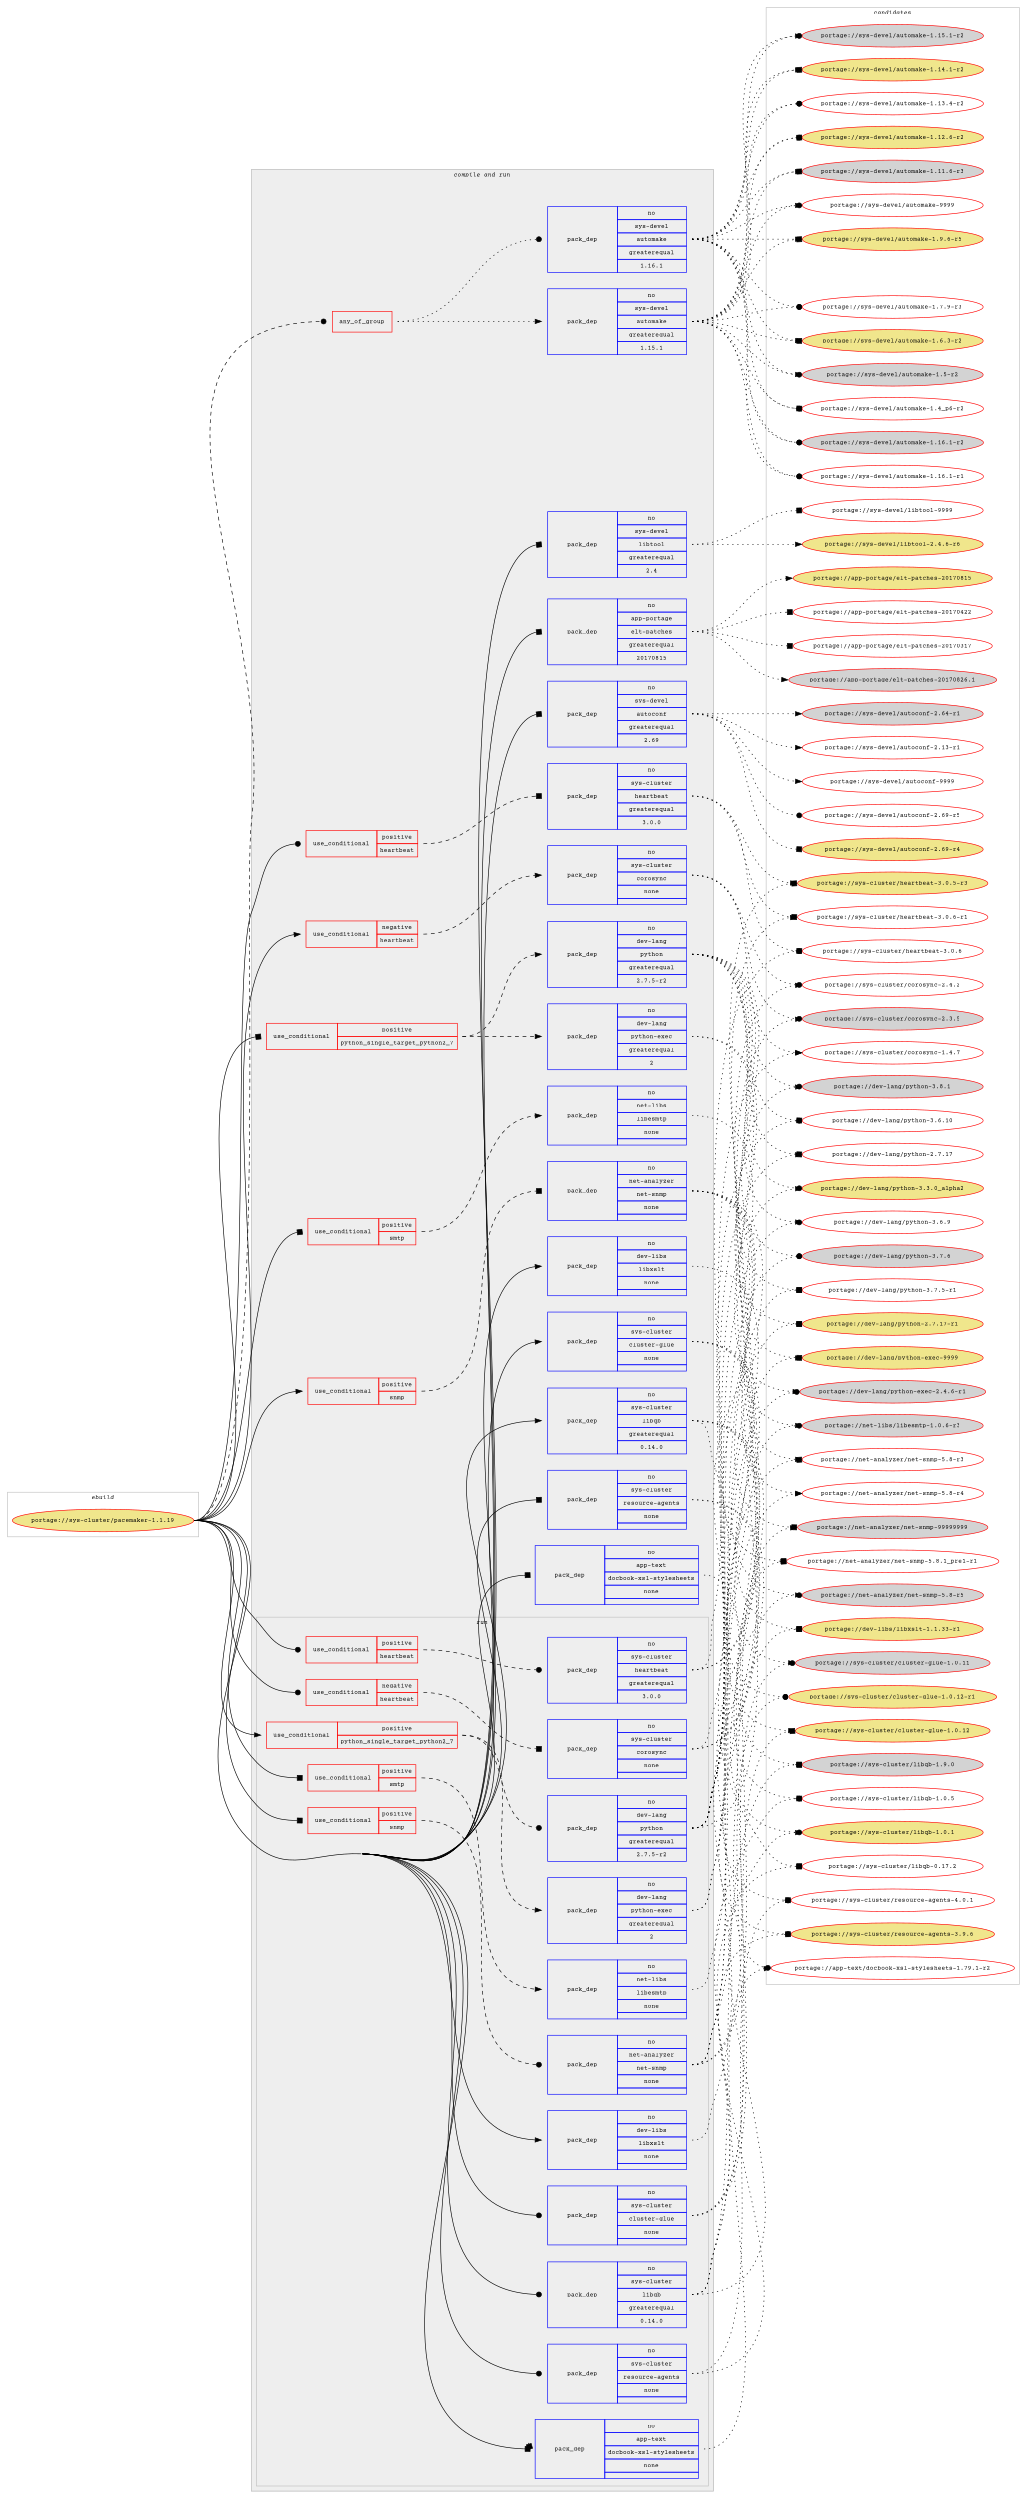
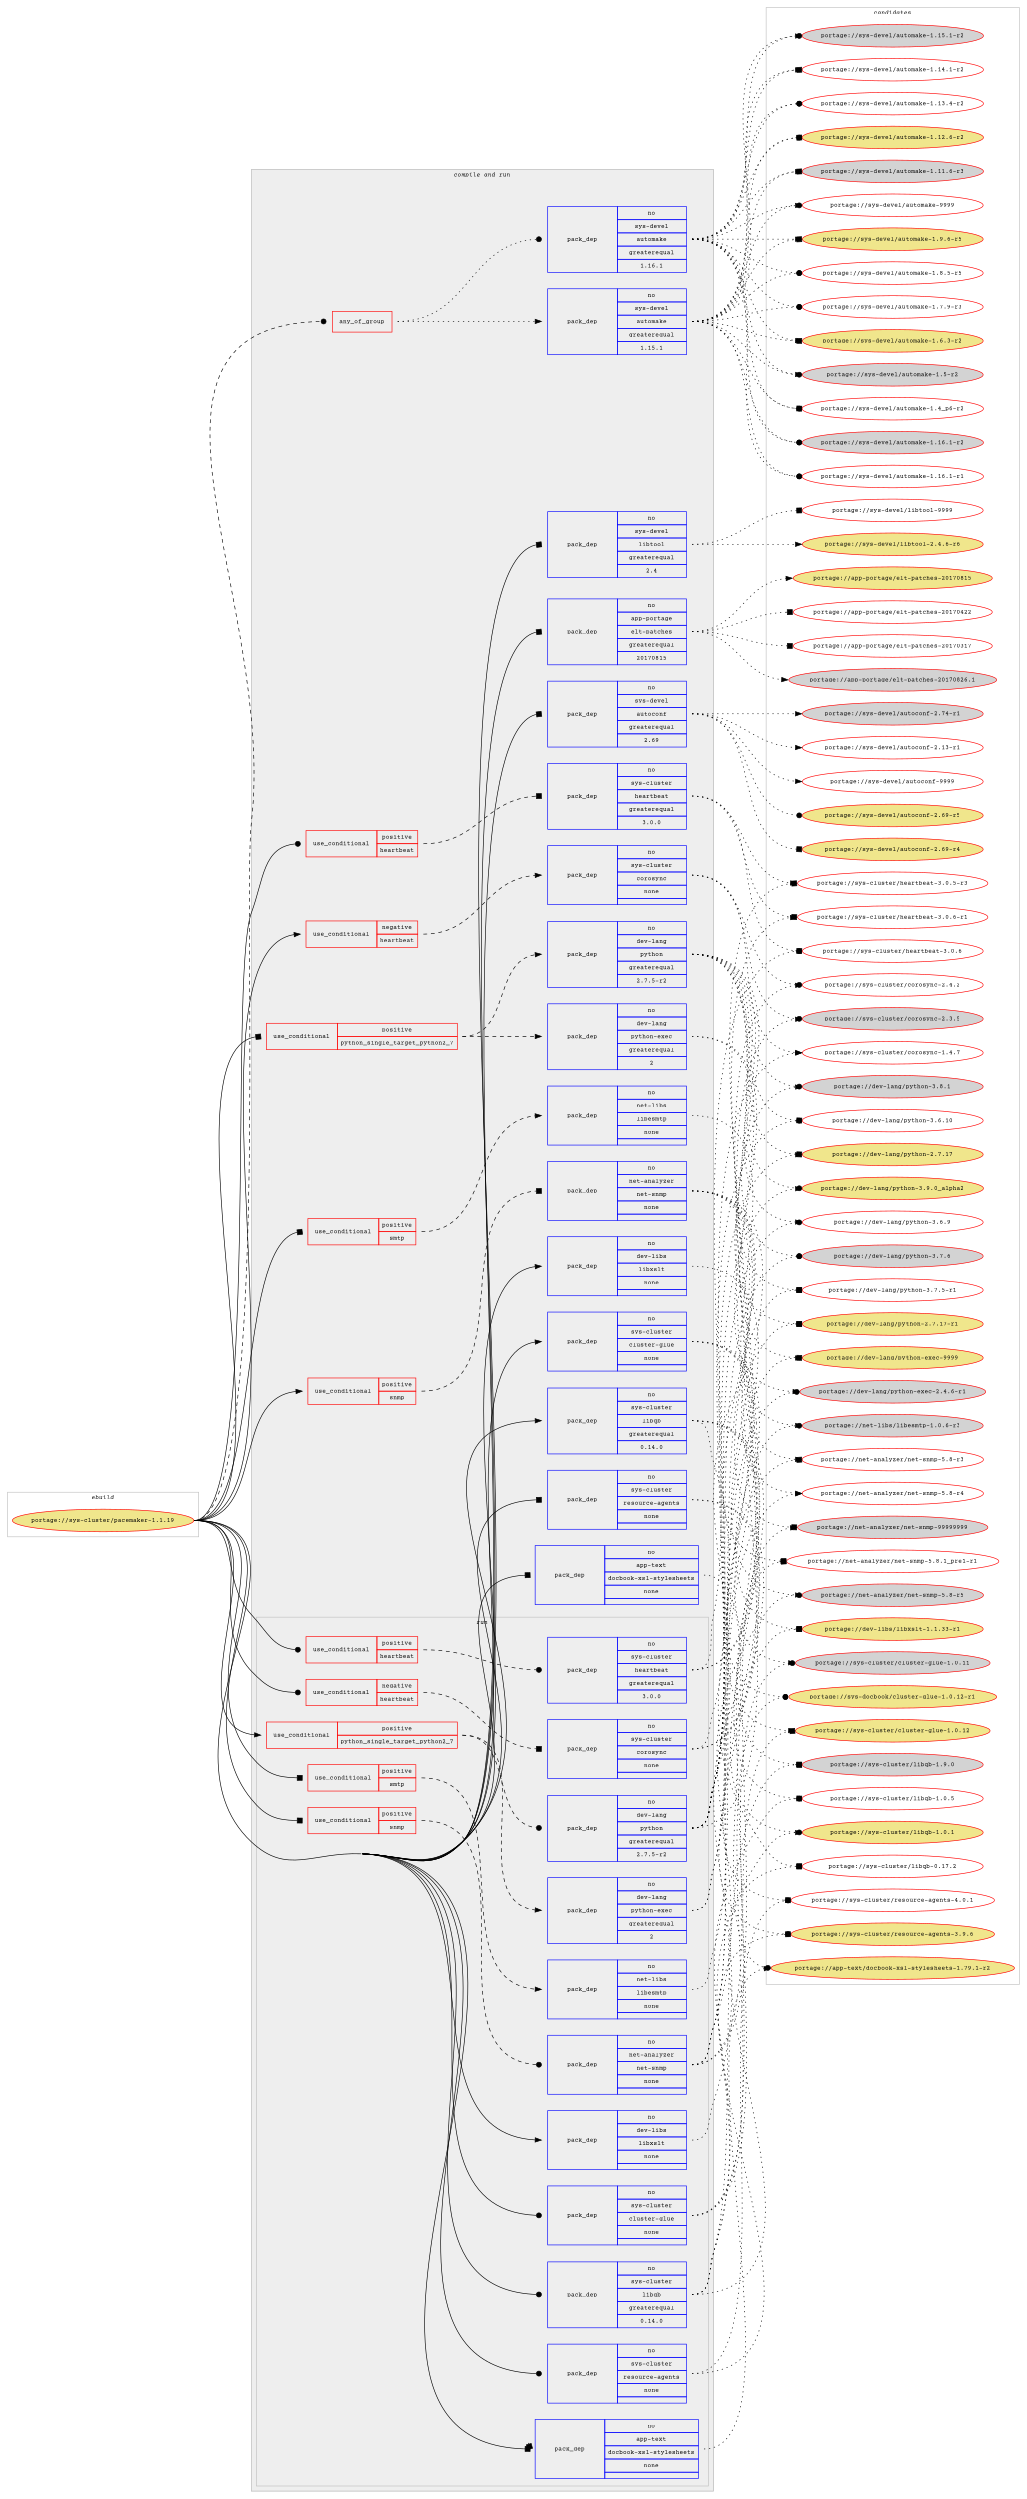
node "portage://sys-devel/automake-1.14.1-r2": fillcolor khaki -> white
node "portage://sys-devel/automake-1.8.5-r5": added
node "portage://sys-devel/autoconf-2.64-r1": label "portage://sys-devel/autoconf-2.64-r1" -> "portage://sys-devel/autoconf-2.74-r1"
node "portage://sys-devel/autoconf-2.69-r5": fillcolor white -> khaki
node "portage://sys-cluster/heartbeat-3.0.5-r3": fillcolor khaki -> white
node "portage://dev-lang/python-2.7.17": fillcolor white -> khaki
node "portage://dev-lang/python-3.3.0_alpha2": label "portage://dev-lang/python-3.3.0_alpha2" -> "portage://dev-lang/python-3.9.0_alpha2"
node "portage://sys-cluster/cluster-glue-1.0.12-r1": label "portage://sys-cluster/cluster-glue-1.0.12-r1" -> "portage://sys-docbook/cluster-glue-1.0.12-r1"
node "portage://app-text/docbook-xsl-stylesheets-1.79.1-r2": fillcolor white -> khaki
